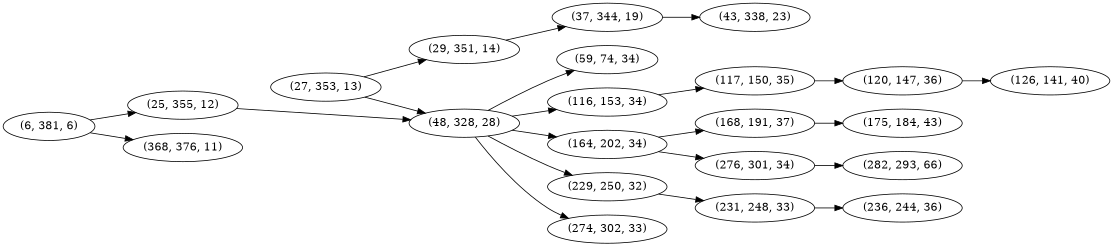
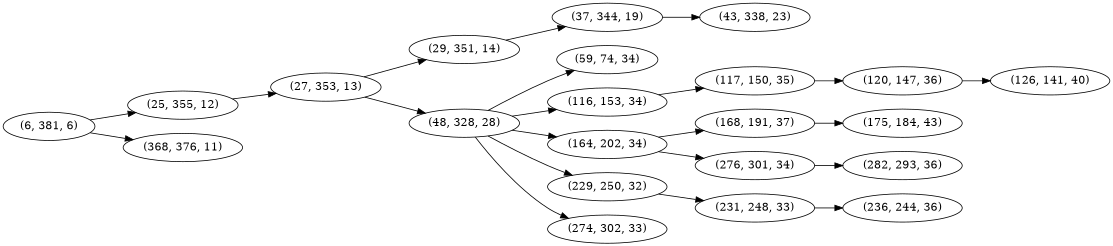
edge "(25, 355, 12)" -> "(48, 328, 28)": now "(25, 355, 12)" -> "(27, 353, 13)"
node "(282, 293, 66)": label "(282, 293, 66)" -> "(282, 293, 36)"
